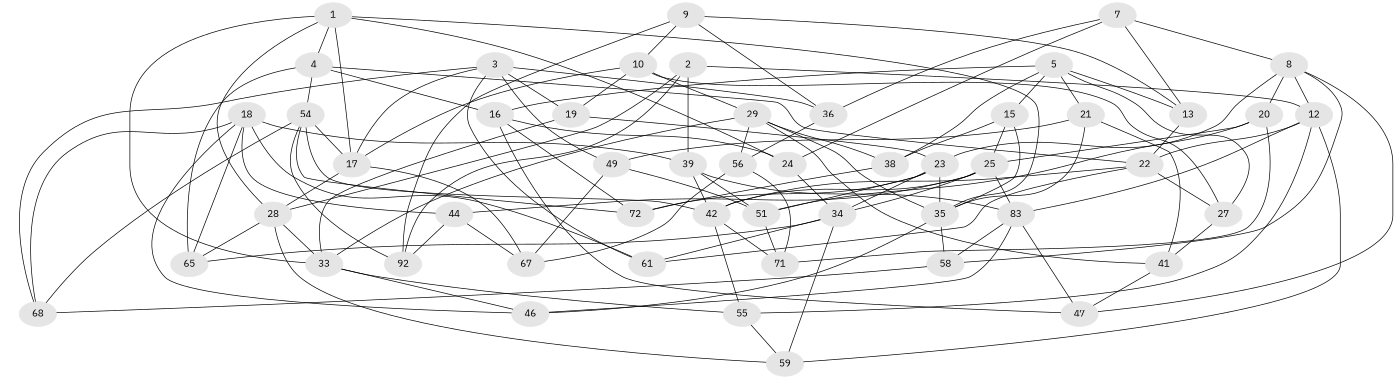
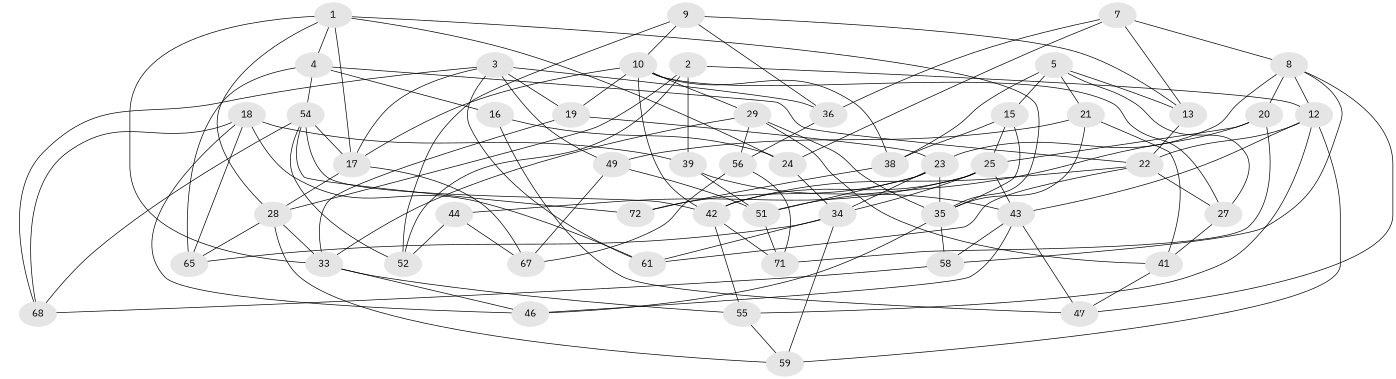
edge "5" -- "16": removed
edge "29" -- "38": now "10" -- "38"
edge "16" -- "72": removed
edge "39" -- "42": now "10" -- "42"
edge "18" -- "44": removed
node "83": label "83" -> "43"
node "92": label "92" -> "52"
